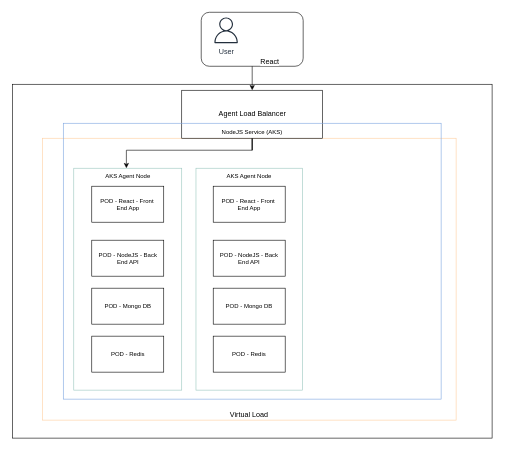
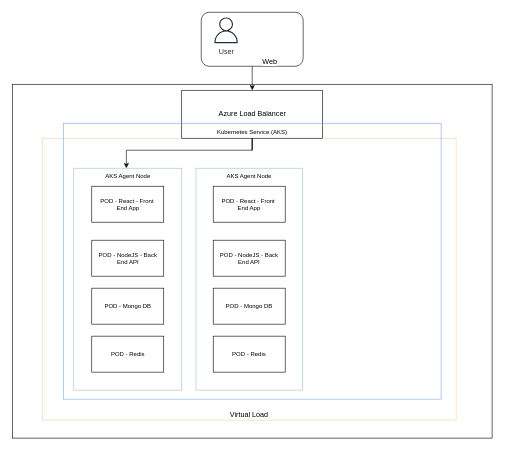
node "React": label "React" -> "Web"
node "Agent Load Balancer": label "Agent Load Balancer" -> "Azure Load Balancer"
node "NodeJS Service (AKS)": label "NodeJS Service (AKS)" -> "Kubernetes Service (AKS)"
